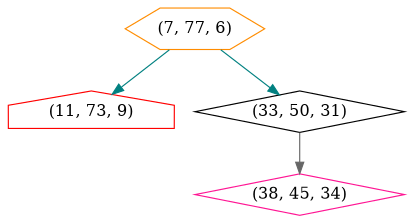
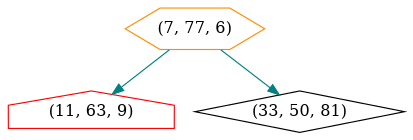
node "(11, 73, 9)": label "(11, 73, 9)" -> "(11, 63, 9)"
node "(33, 50, 31)": label "(33, 50, 31)" -> "(33, 50, 81)"
node "(38, 45, 34)": removed
